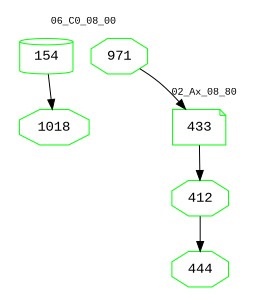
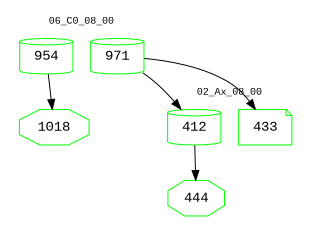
node "154": label "154" -> "954"
node "971": shape octagon -> cylinder
cluster "02_Ax_08_80": label "02_Ax_08_80" -> "02_Ax_08_00"
edge "433" -> "412": now "971" -> "412"
node "412": shape octagon -> cylinder
